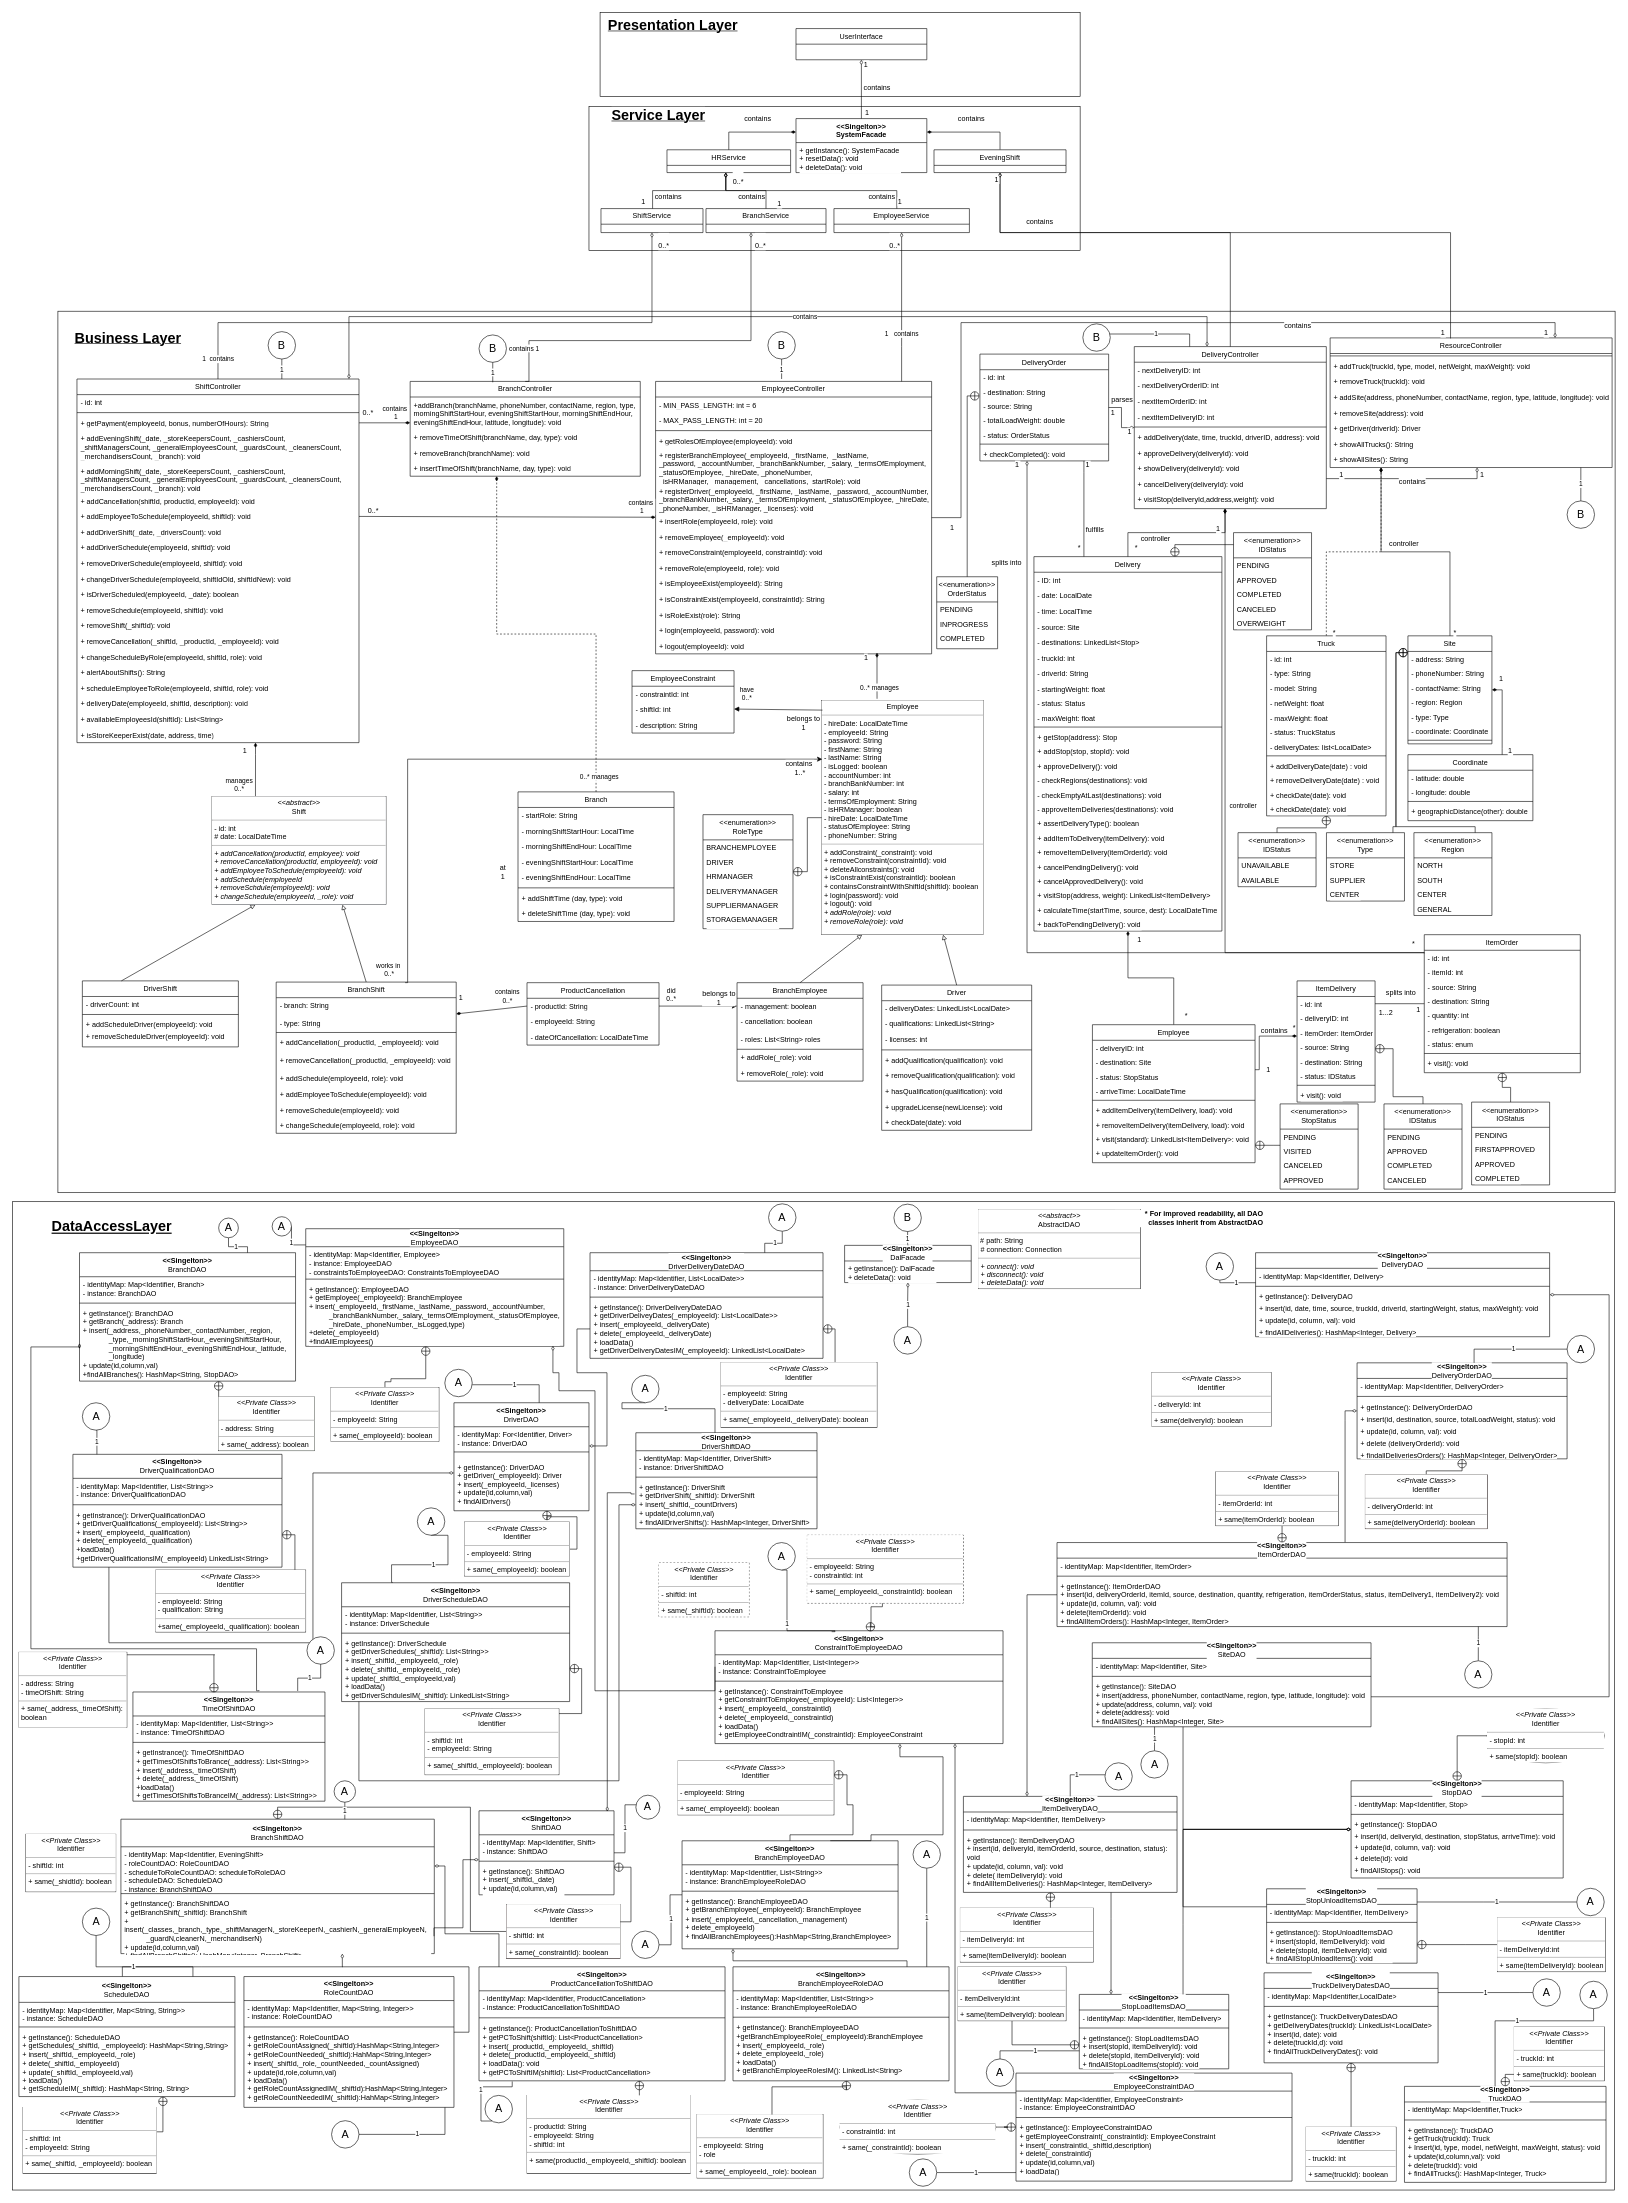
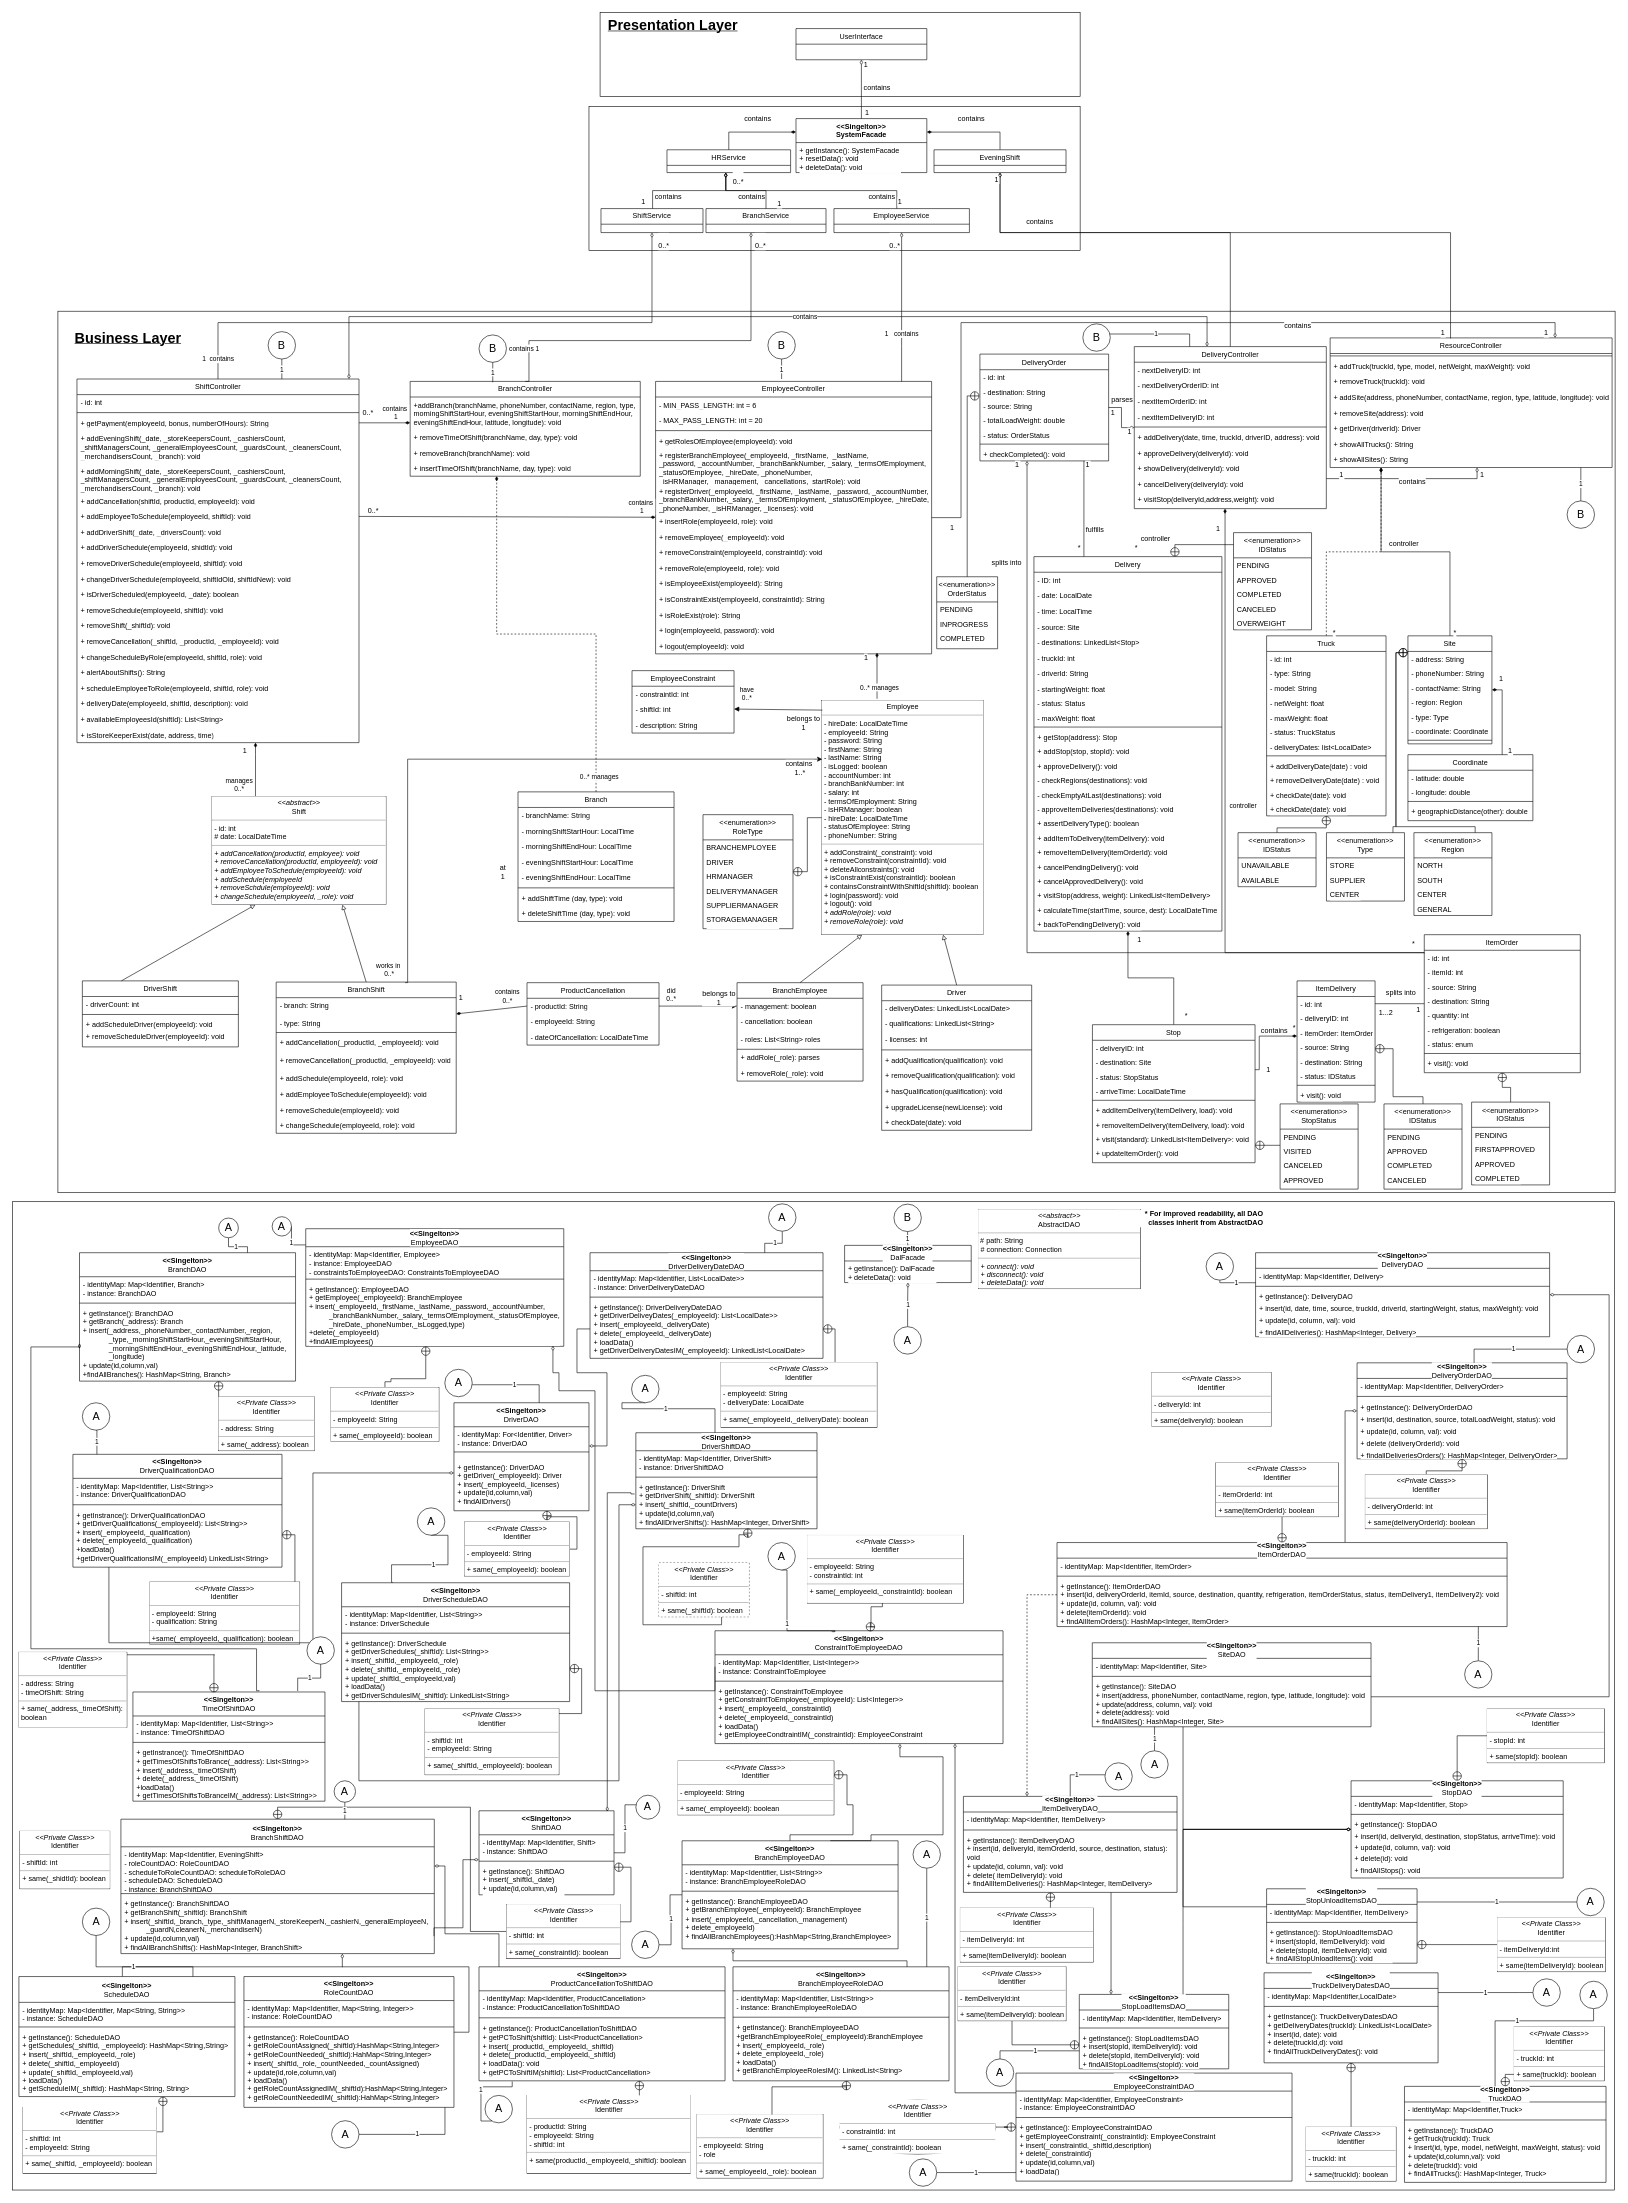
node "Service Layer": removed
edge "Delivery" -> "DeliveryController": removed
node "+ addDriverSchedule(employeeId, shiftId): void": label "+ addDriverSchedule(employeeId, shiftId): void" -> "+ addDriverSchedule(employeeId, shidtId): void"
node "- startRole: String": label "- startRole: String" -> "- branchName: String"
node "Employee": label "Employee" -> "Stop"
node "+ addRole(_role): void": label "+ addRole(_role): void" -> "+ addRole(_role): parses"
node "DataAccessLayer": removed
node "+ getInstance(): BranchDAO + getBranch(_address): Branch + insert(_address,_phoneNumber,_contactNumber,_region, _type,_morningShiftStartHour,_eveningShiftStartHour, _morningShiftEndHour,_eveningShiftEndHour,_latitude, _longitude) + update(id,column,val) +findAllBranches(): HashMap<String, StopDAO>": label "+ getInstance(): BranchDAO + getBranch(_address): Branch + insert(_address,_phoneNumber,_contactNumber,_region, _type,_morningShiftStartHour,_eveningShiftStartHour, _morningShiftEndHour,_eveningShiftEndHour,_latitude, _longitude) + update(id,column,val) +findAllBranches(): HashMap<String, StopDAO>" -> "+ getInstance(): BranchDAO + getBranch(_address): Branch + insert(_address,_phoneNumber,_contactNumber,_region, _type,_morningShiftStartHour,_eveningShiftStartHour, _morningShiftEndHour,_eveningShiftEndHour,_latitude, _longitude) + update(id,column,val) +findAllBranches(): HashMap<String, Branch>"
node "<<Private Class>> Identifier - itemOrderId: int + same(itemOrderId): boolean": moved (1277, 1499) -> (1277, 1490)
edge "<<Private Class>> Identifier - shiftId: int + same(_shiftId): boolean" -> "+ getInstance(): DriverShift + getDriverShift(_shiftId): DriverShift + insert(_shiftId,_countDrivers) + update(id,column,val) + findAllDriverShifts(): HashMap<Integer, DriverShift>": added
node "<<Private Class>> Identifier - employeeId: String - constraintId: int + same(_employeeId,_constraintId): boolean": style dashed -> solid
node "<<Private Class>> Identifier - employeeId: String - qualification: String +same(_employeeId,_qualification): boolean": moved (231, 1601) -> (225, 1613)
edge "<<Singelton>> ItemOrderDAO" -> "<<Singelton>> ItemDeliveryDAO": style solid -> dashed
node "<<Private Class>> Identifier - stopId: int + same(stopId): boolean": shape ellipse -> rectangle
node "<<Private Class>> Identifier - shiftId: int + same(_shidtId): boolean": moved (71, 1863) -> (65, 1860)
node "+ getInstance(): BranchShiftDAO + getBranchShift(_shiftId): BranchShift + insert(_classes,_branch,_type,_shiftManagerN,_storeKeeperN,_cashierN,_generalEmployeeN, _guardN,cleanerN,_merchandiserN) + update(id,column,val) + findAllBranchShifts(): HashMap<Integer, BranchShift>": label "+ getInstance(): BranchShiftDAO + getBranchShift(_shiftId): BranchShift + insert(_classes,_branch,_type,_shiftManagerN,_storeKeeperN,_cashierN,_generalEmployeeN, _guardN,cleanerN,_merchandiserN) + update(id,column,val) + findAllBranchShifts(): HashMap<Integer, BranchShift>" -> "+ getInstance(): BranchShiftDAO + getBranchShift(_shiftId): BranchShift + insert(_shiftId,_branch,_type,_shiftManagerN,_storeKeeperN,_cashierN,_generalEmployeeN, _guardN,cleanerN,_merchandiserN) + update(id,column,val) + findAllBranchShifts(): HashMap<Integer, BranchShift>"
